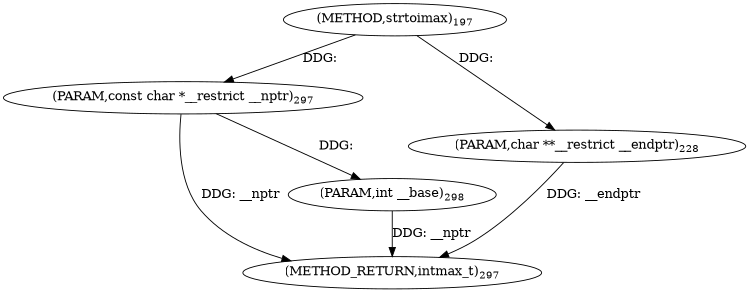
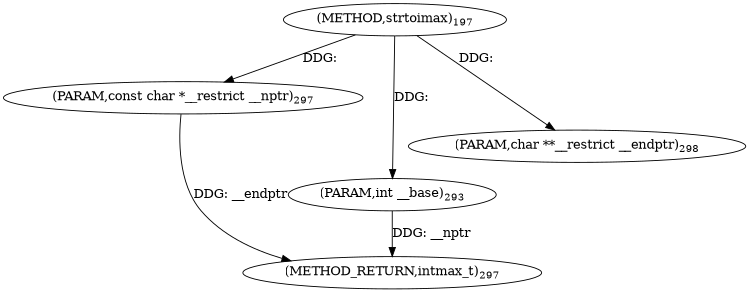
edge "(PARAM,const char *__restrict __nptr)" -> "(PARAM,int __base)": now "(METHOD,strtoimax)" -> "(PARAM,int __base)"
node "(PARAM,char **__restrict __endptr)": text "228" -> "298"
node "(PARAM,int __base)": text "298" -> "293"
edge "(PARAM,const char *__restrict __nptr)" -> "(METHOD_RETURN,intmax_t)": label "DDG: __nptr" -> "DDG: __endptr"
edge "(PARAM,char **__restrict __endptr)" -> "(METHOD_RETURN,intmax_t)": removed, label "DDG: __endptr"
